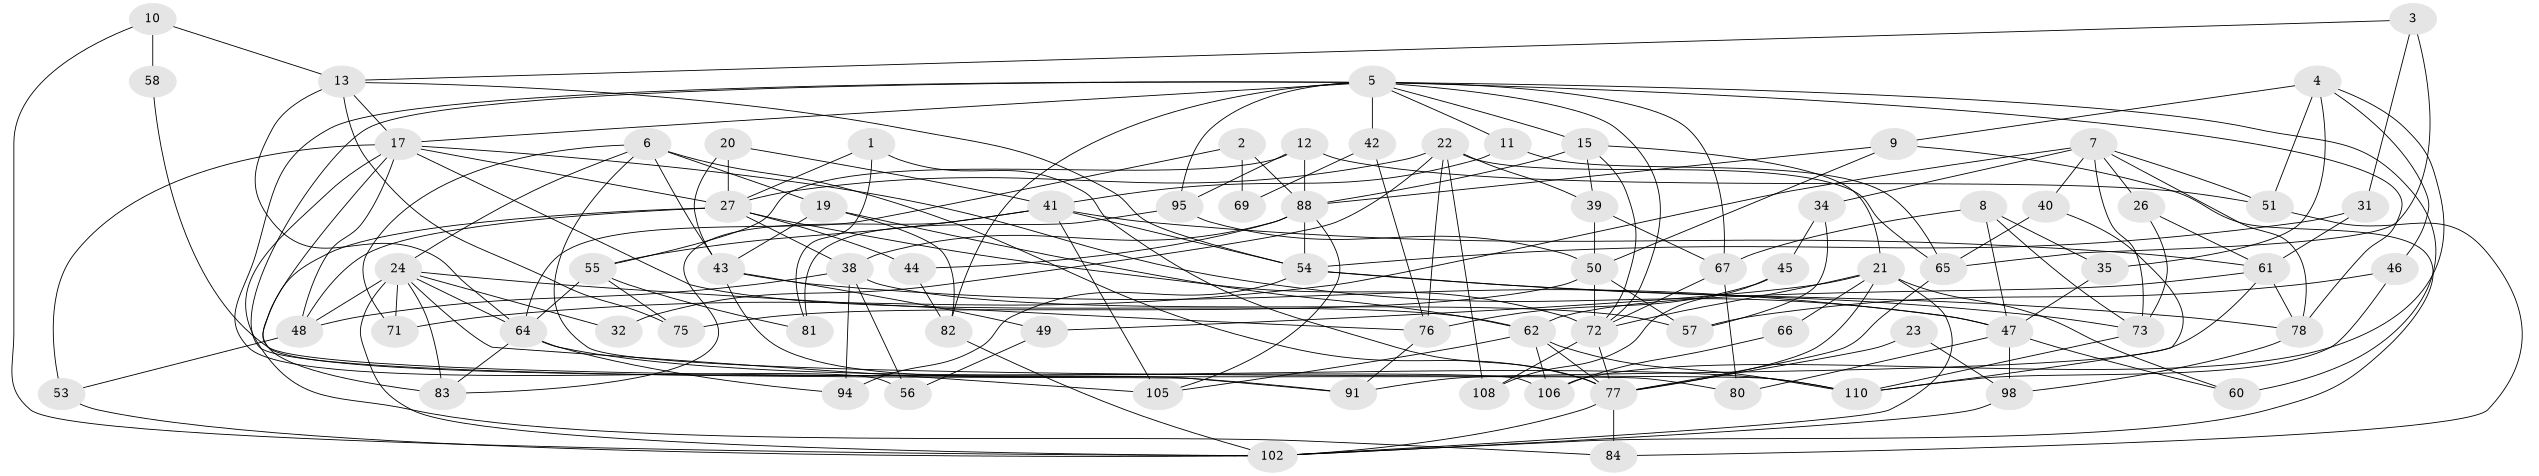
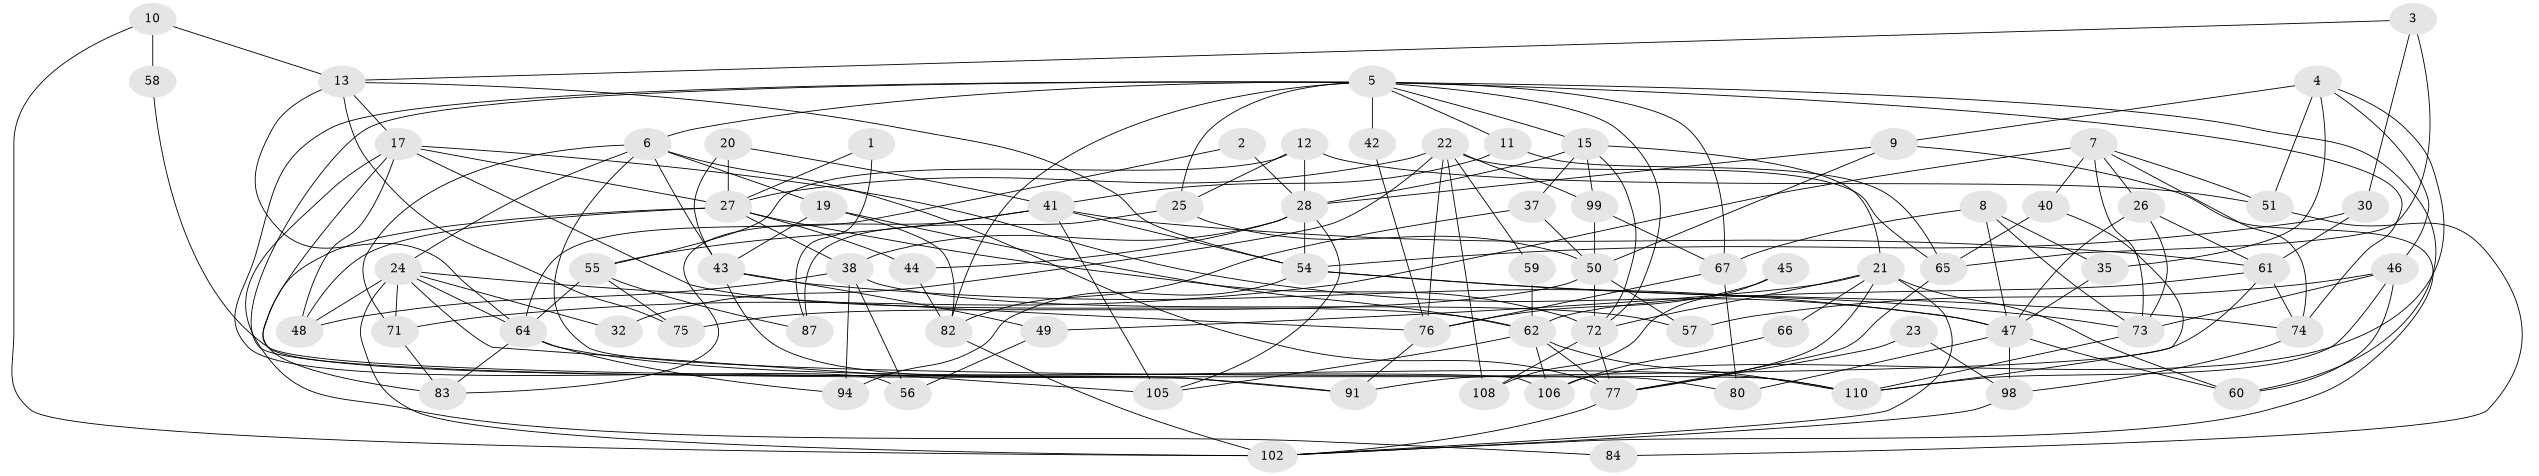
edge "5" -- "17": now "5" -- "6"
node "95": label "95" -> "25"
node "69": removed
node "88": label "88" -> "28"
node "37": added
node "39": label "39" -> "99"
node "34": removed
node "31": label "31" -> "30"
edge "26" -- "47": added
node "59": added
edge "46" -- "73": added
edge "67" -- "72": now "67" -- "76"
edge "24" -- "83": now "71" -- "83"
node "81": label "81" -> "87"
node "78": label "78" -> "74"
edge "1" -- "77": removed
edge "46" -- "60": added
node "53": removed
edge "77" -- "84": removed
